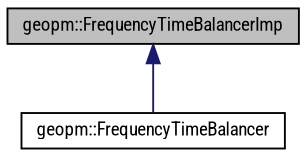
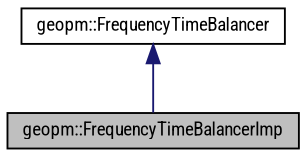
edge "geopm::FrequencyTimeBalancer" -> "geopm::FrequencyTimeBalancerImp": reversed
